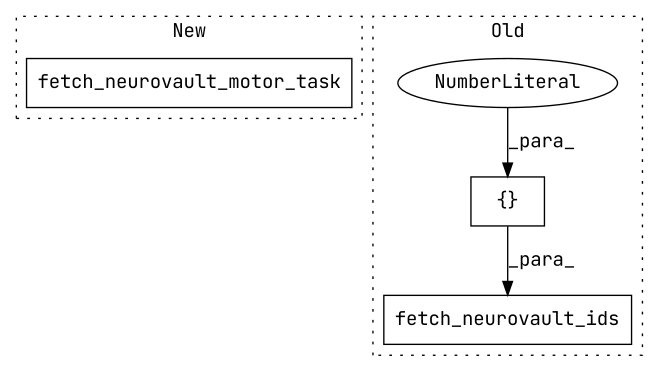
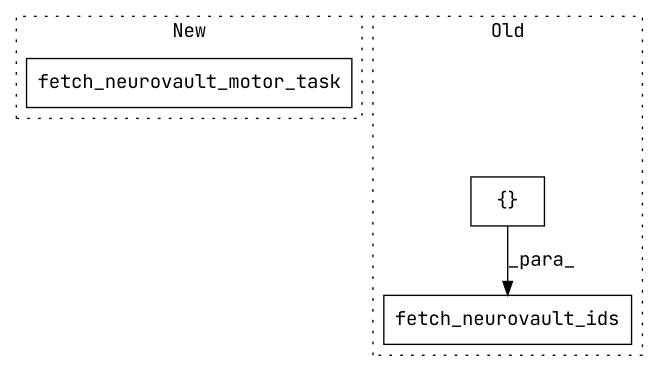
node "NumberLiteral": removed
